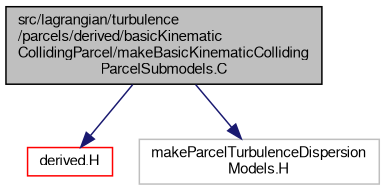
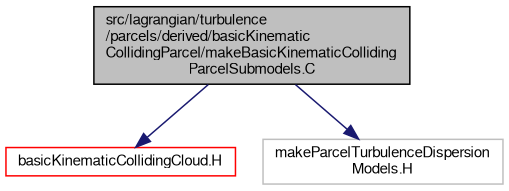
node "derived.H": label "derived.H" -> "basicKinematicCollidingCloud.H"
